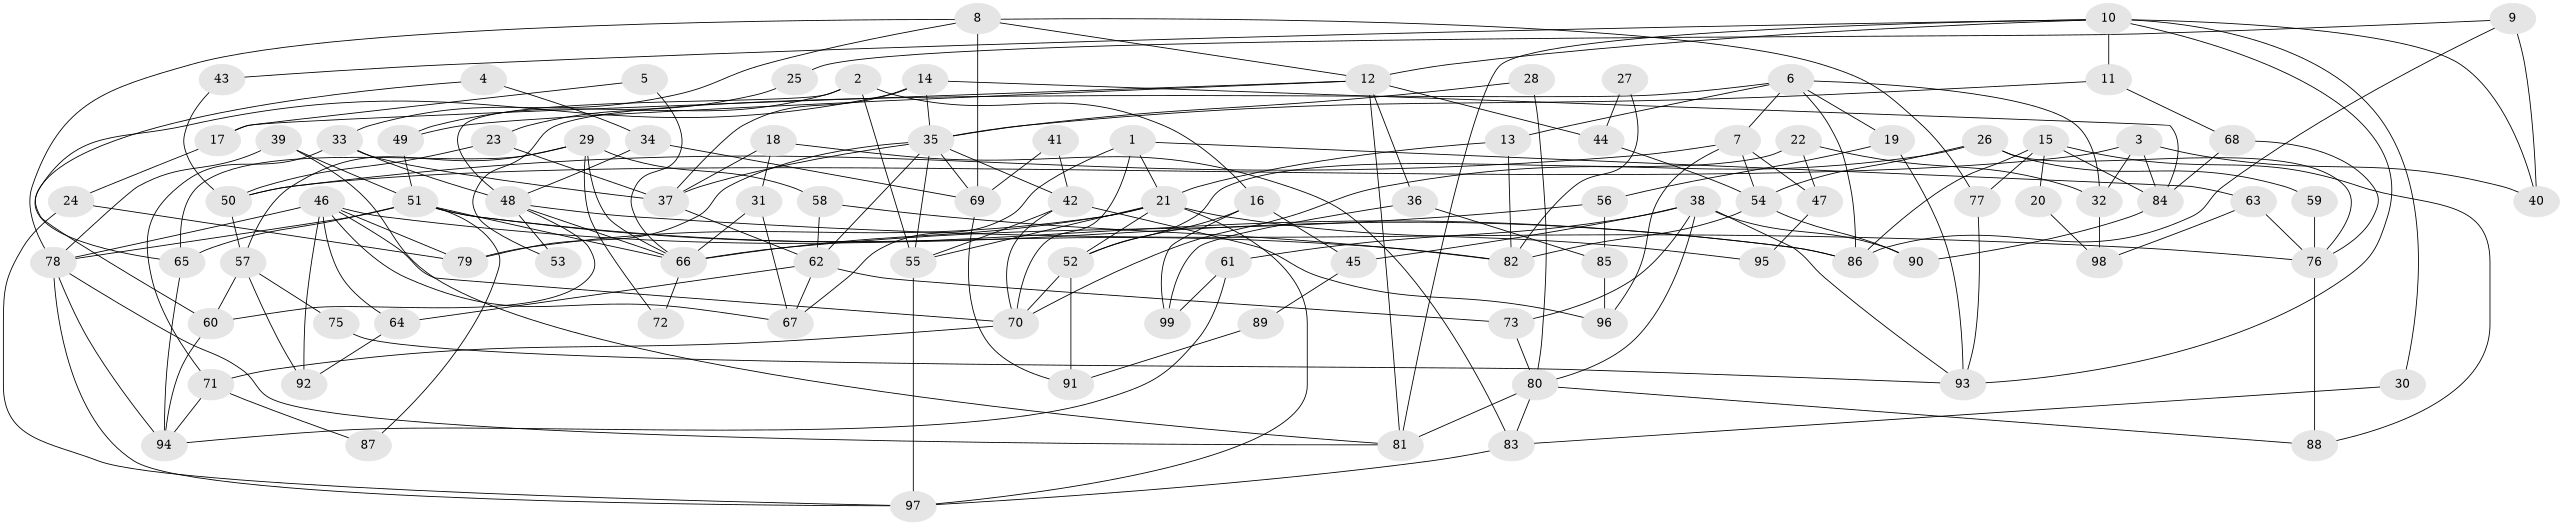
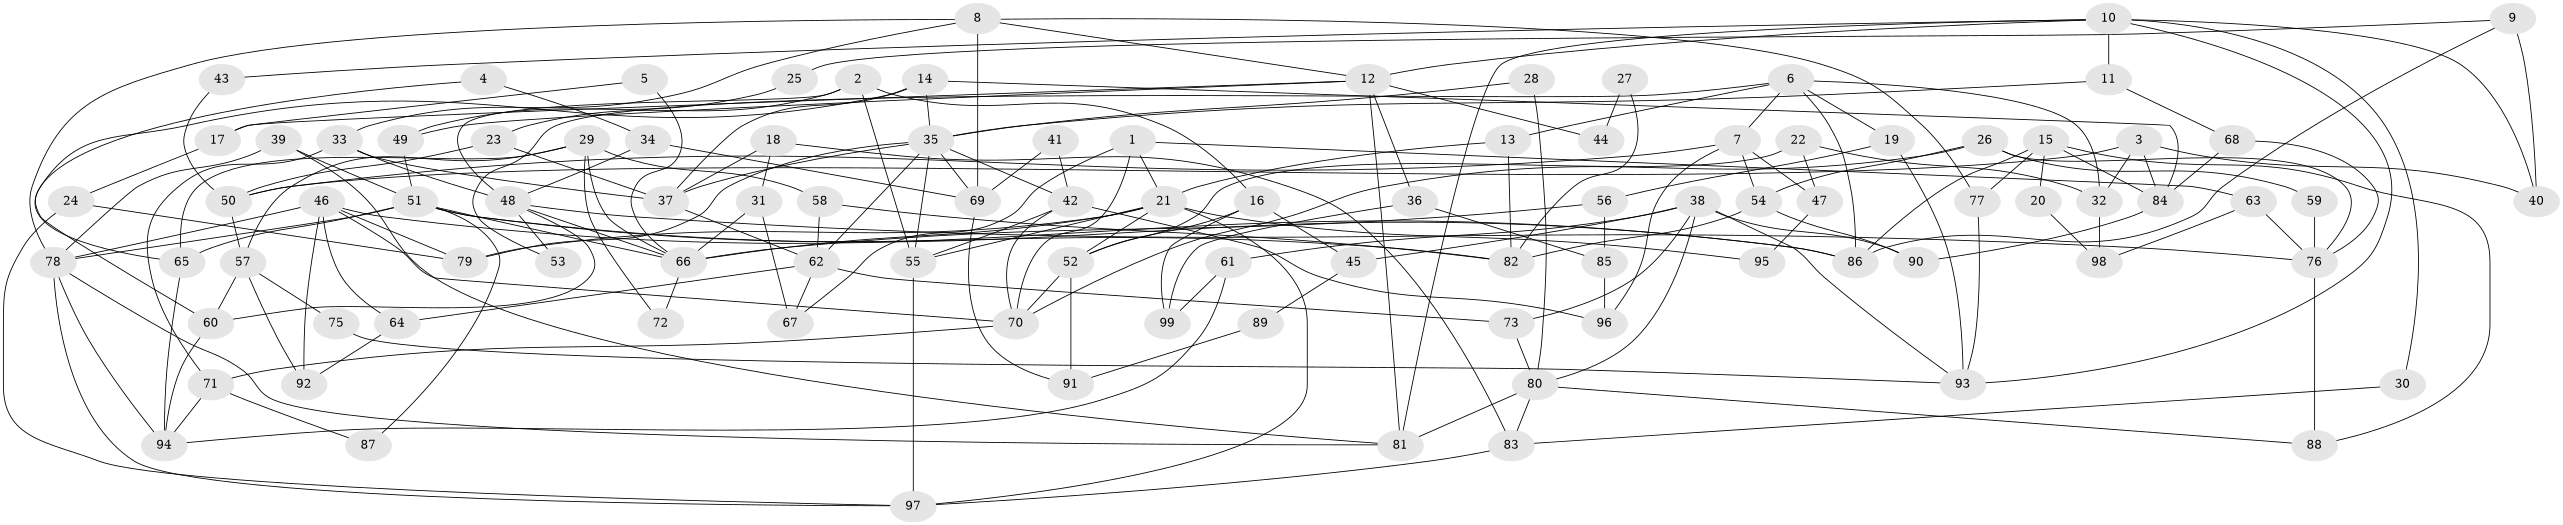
edge "44" -- "54": removed
edge "46" -- "67": removed
